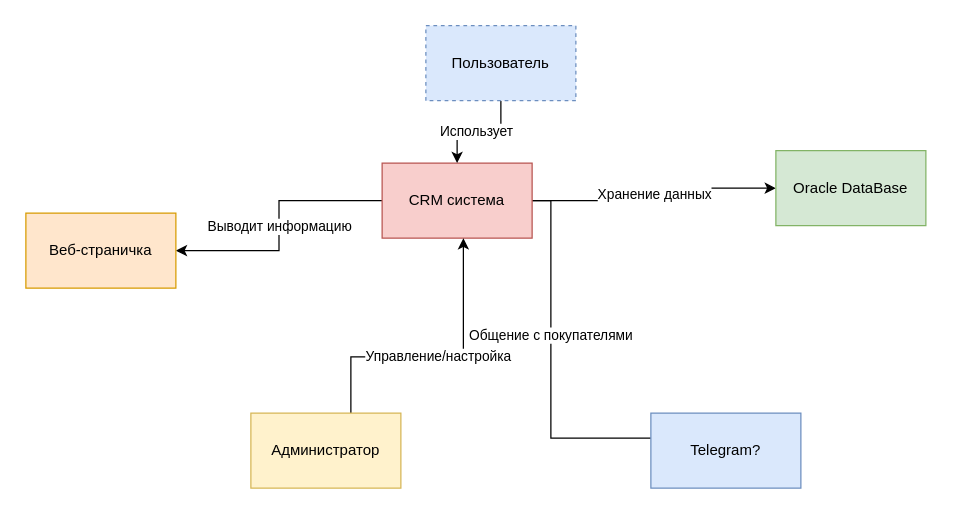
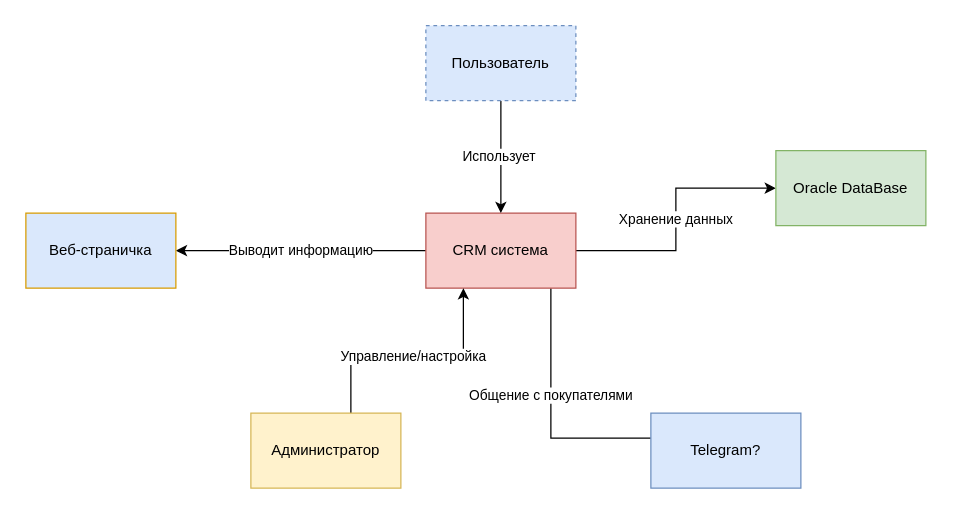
node "CRM система": moved (457, 201) -> (501, 251)
node "Веб-страничка": fillcolor #ffe6cc -> #dae8fc
